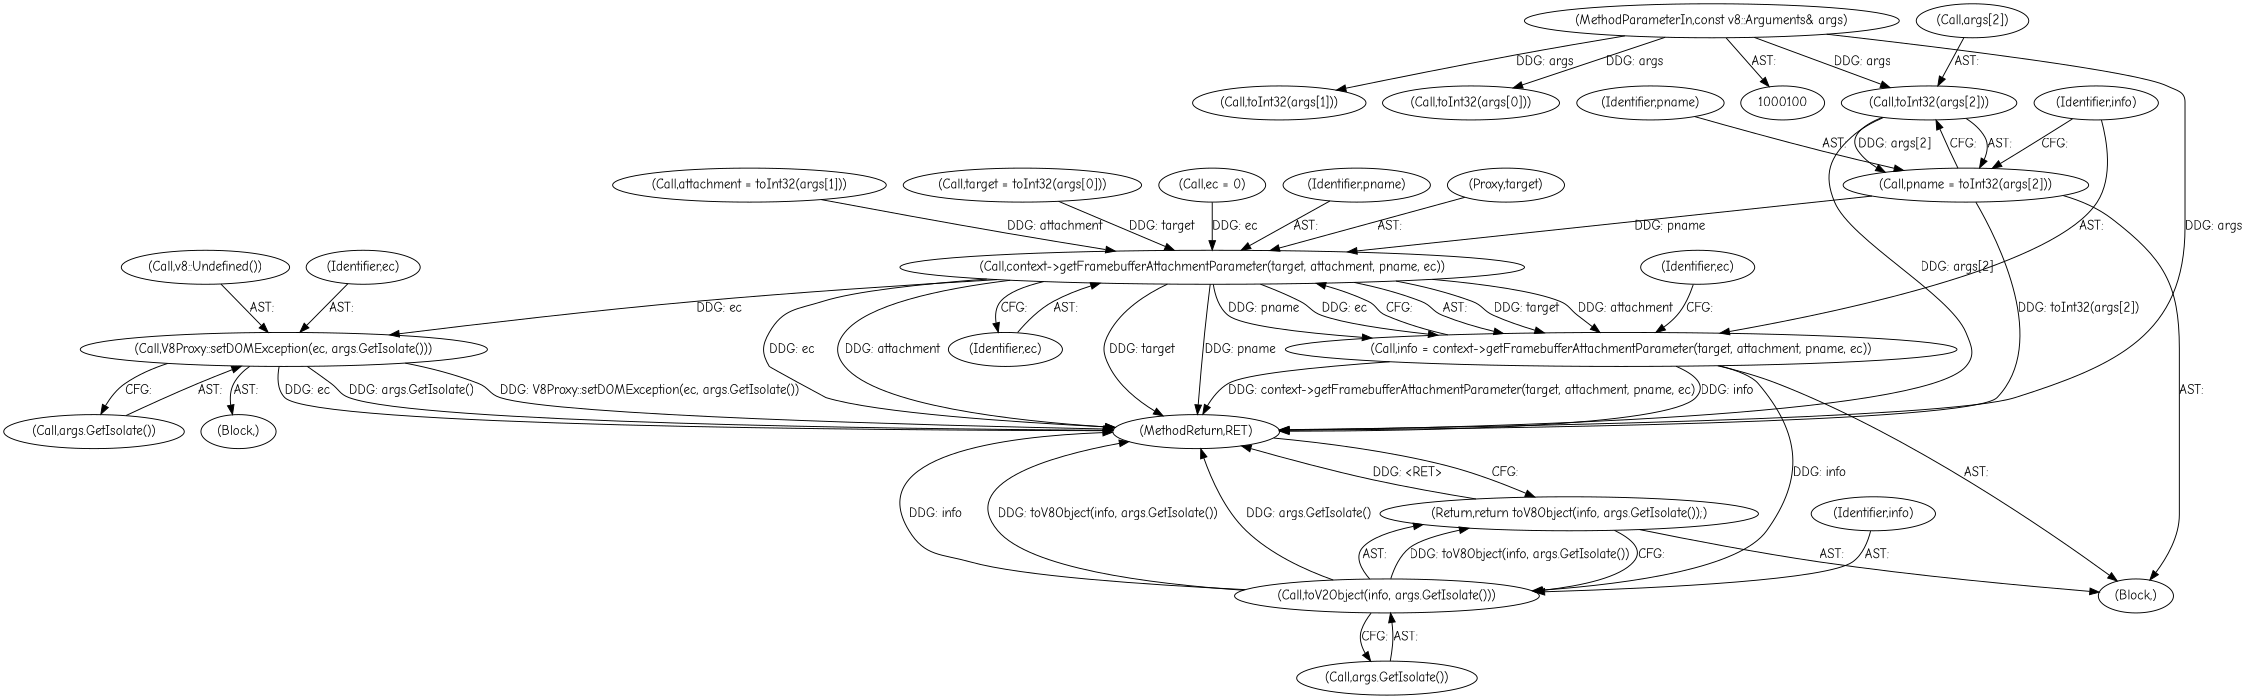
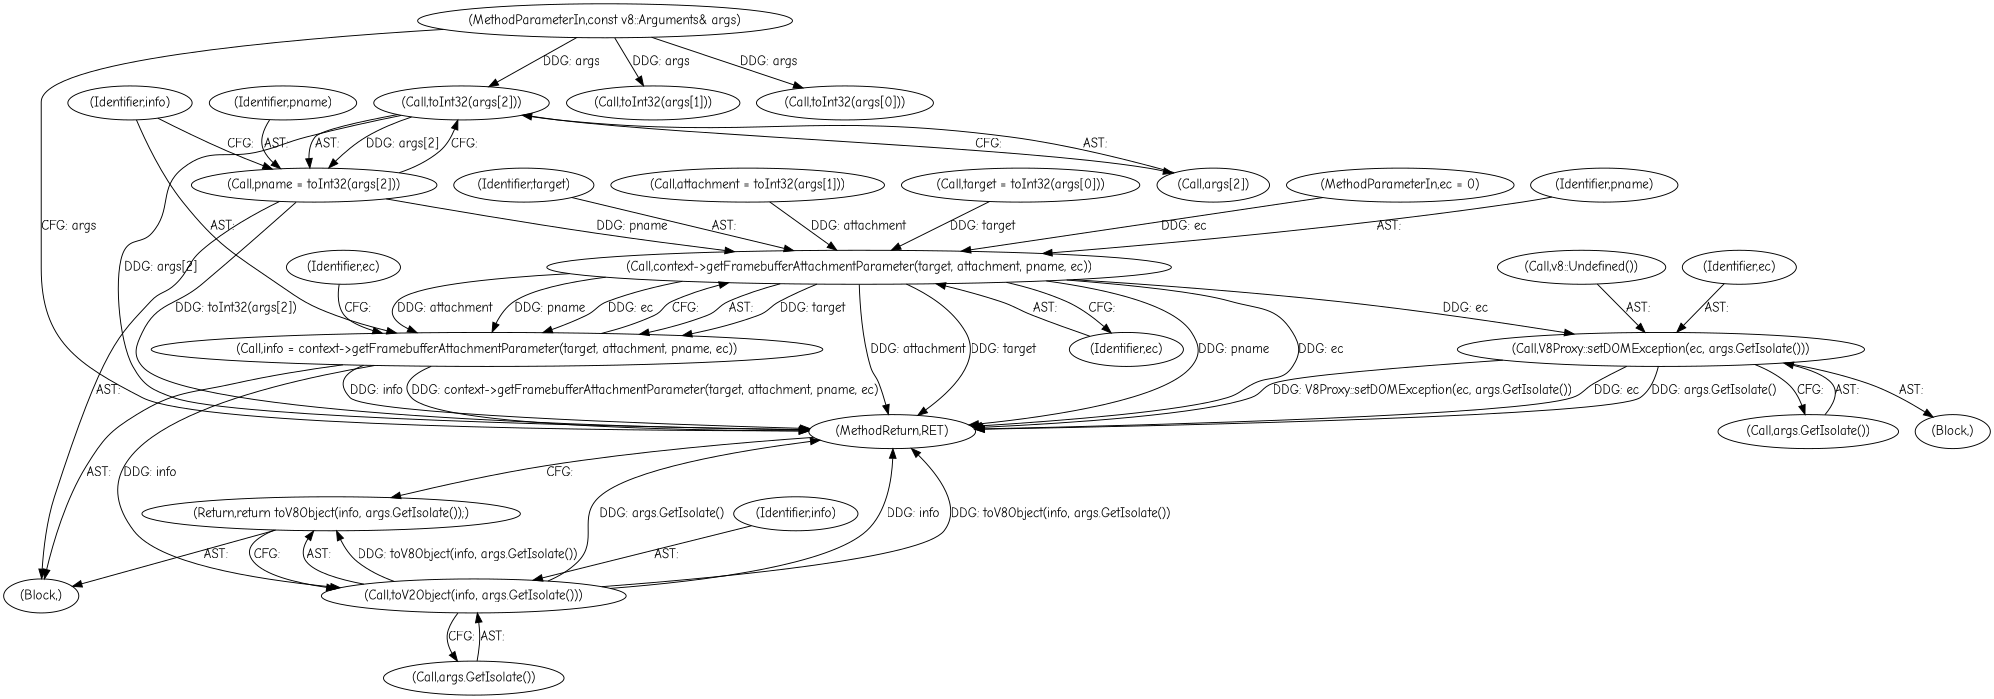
node "1000100": removed
edge "(Call,toInt32(args[2]))" -> "(Call,args[2])": added, label "CFG:"
node "(Call,ec = 0)": label "(Call,ec = 0)" -> "(MethodParameterIn,ec = 0)"
node "(Proxy,target)": label "(Proxy,target)" -> "(Identifier,target)"
edge "(MethodParameterIn,const v8::Arguments& args)" -> "(MethodReturn,RET)": label "DDG: args" -> "CFG: args"
edge "(Return,return toV8Object(info, args.GetIsolate());)" -> "(MethodReturn,RET)": removed, label "DDG: <RET>"
